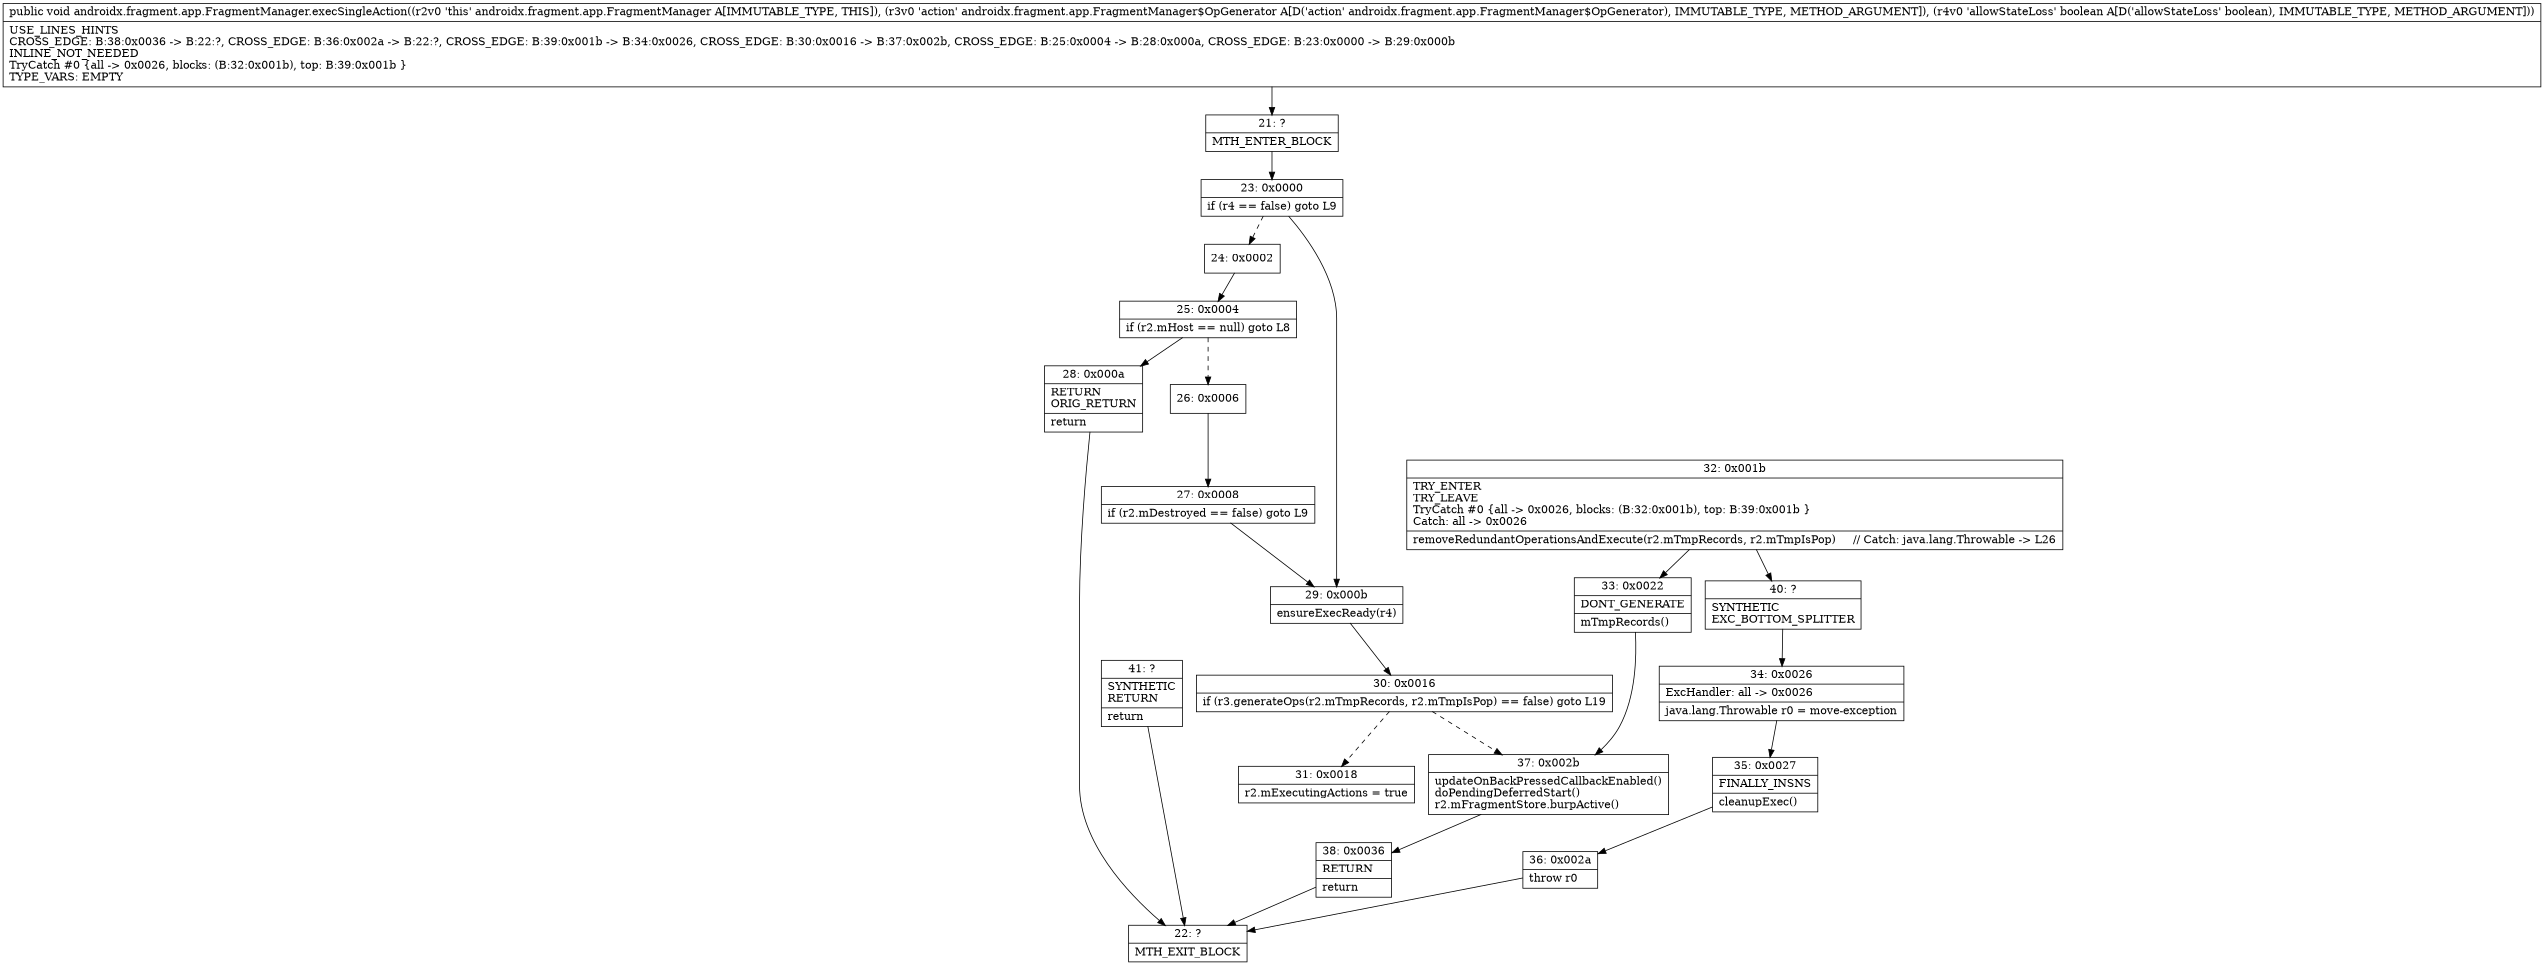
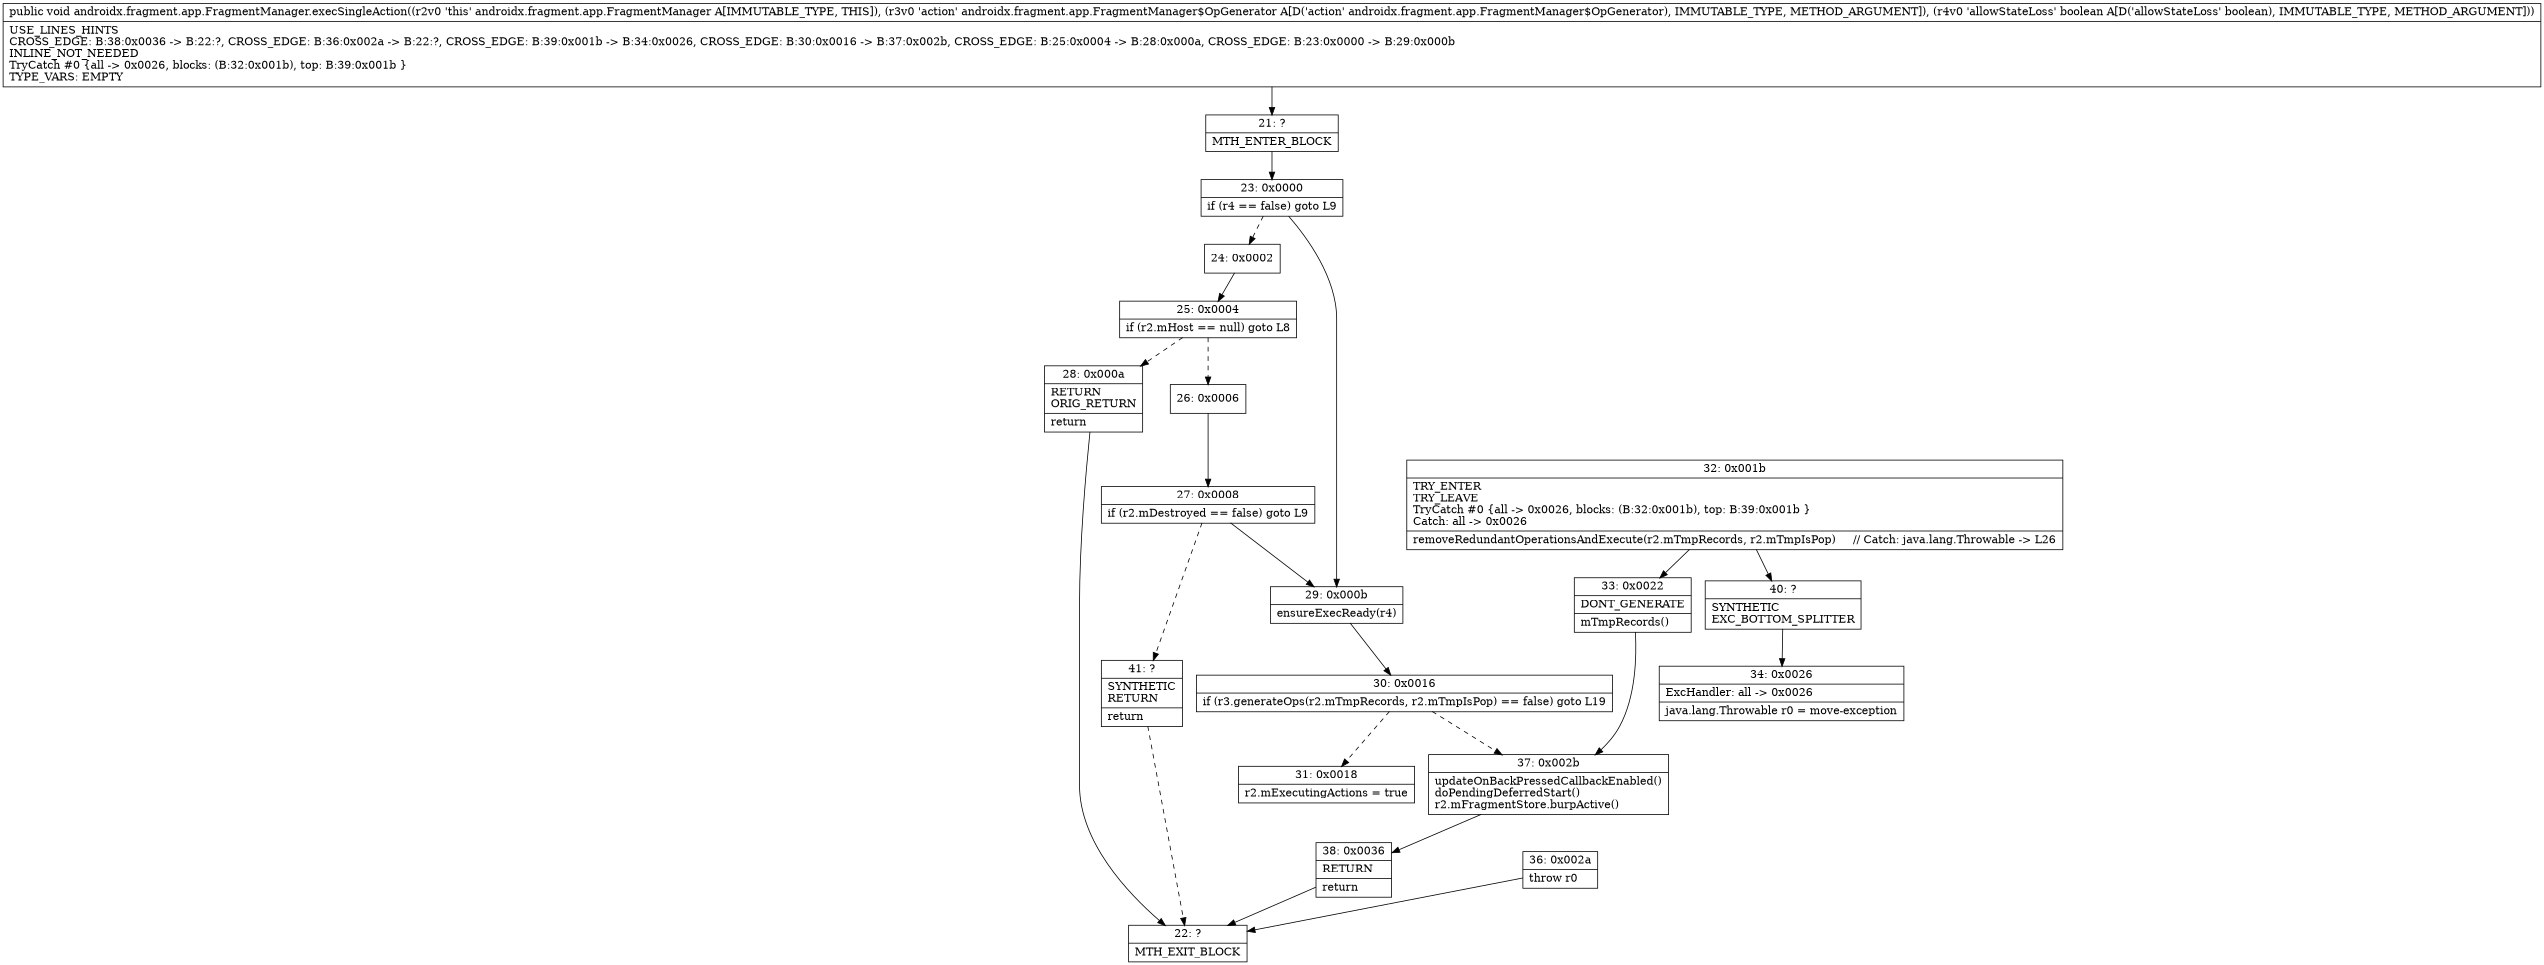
edge "25: 0x0004" -> "28: 0x000a": style solid -> dashed
edge "27: 0x0008" -> "41: ?": added
node "35: 0x0027": removed
edge "41: ?" -> "22: ?": style solid -> dashed
